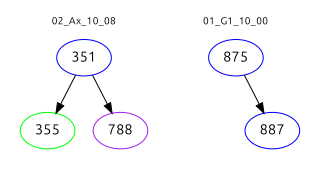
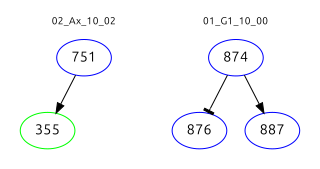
cluster "02_Ax_10_08": label "02_Ax_10_08" -> "02_Ax_10_02"
node "351": label "351" -> "751"
node "875": label "875" -> "874"
node "788": removed
node "876": added
